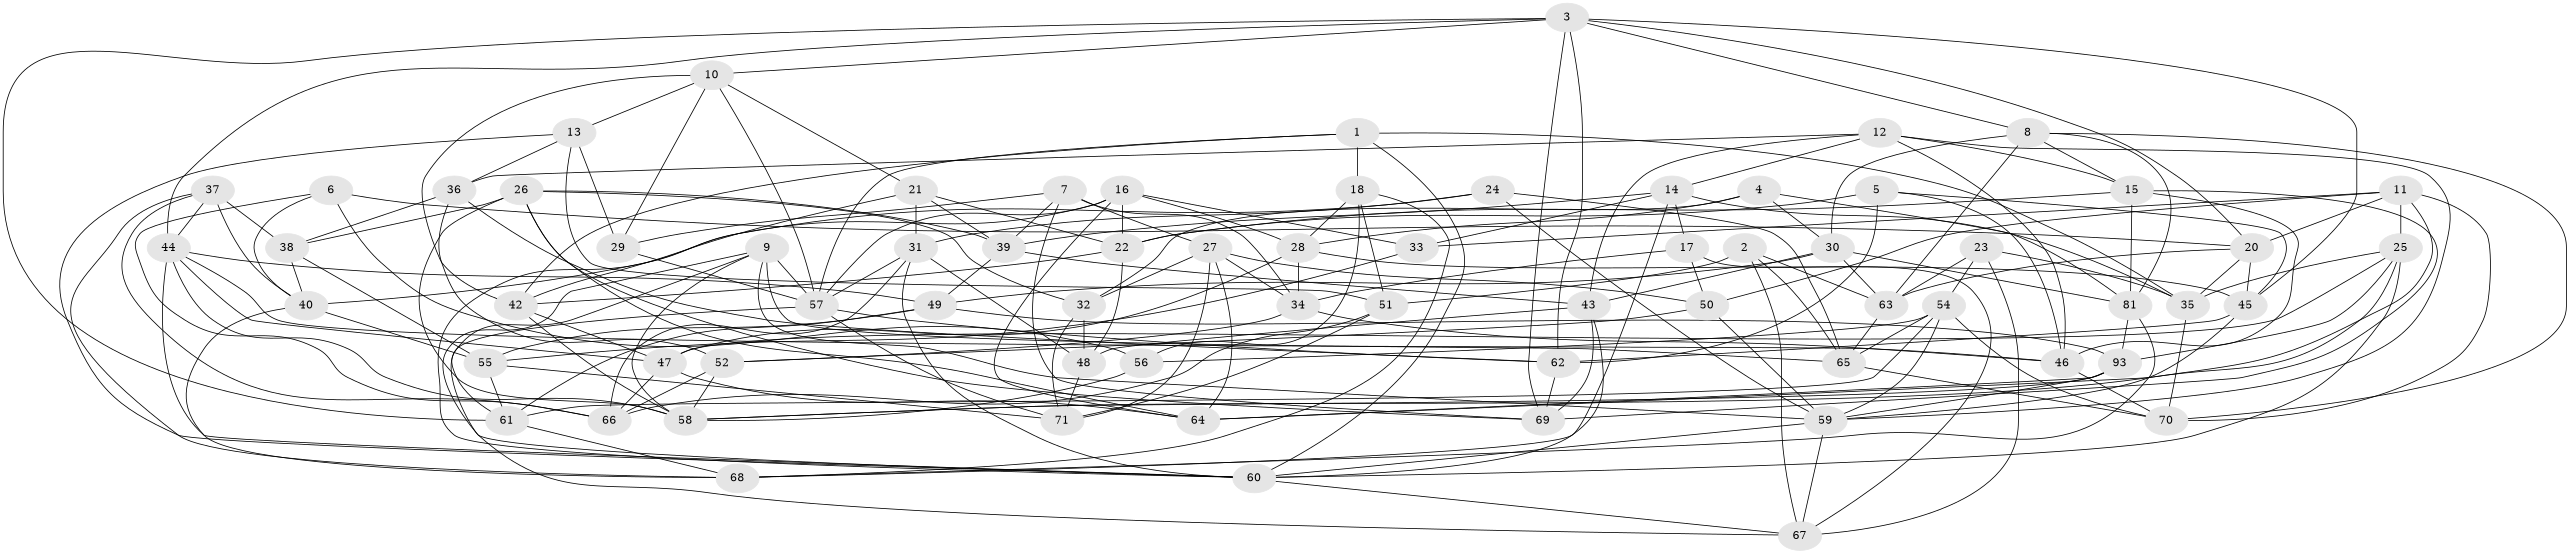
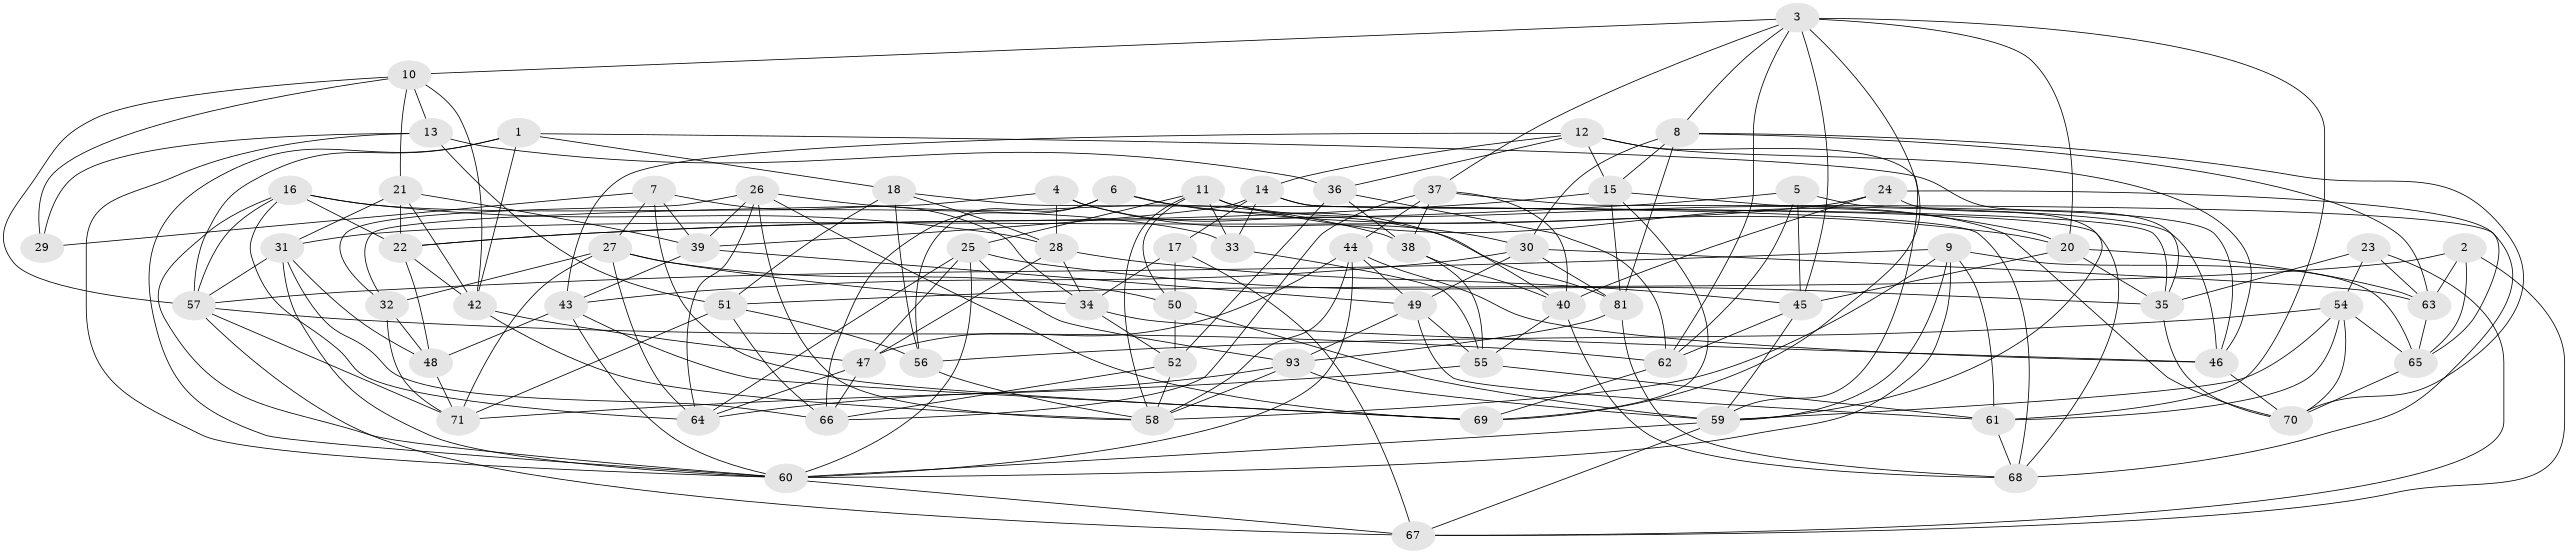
edge "3" -- "44": now "3" -- "37"
edge "29" -- "57": removed
edge "51" -- "56": added
